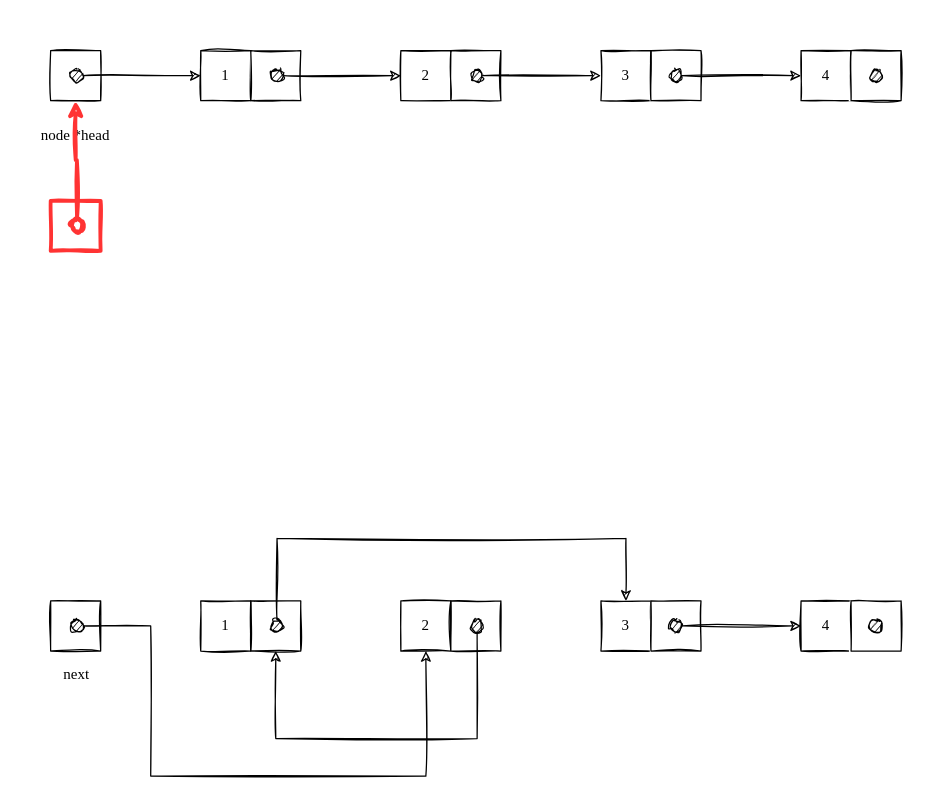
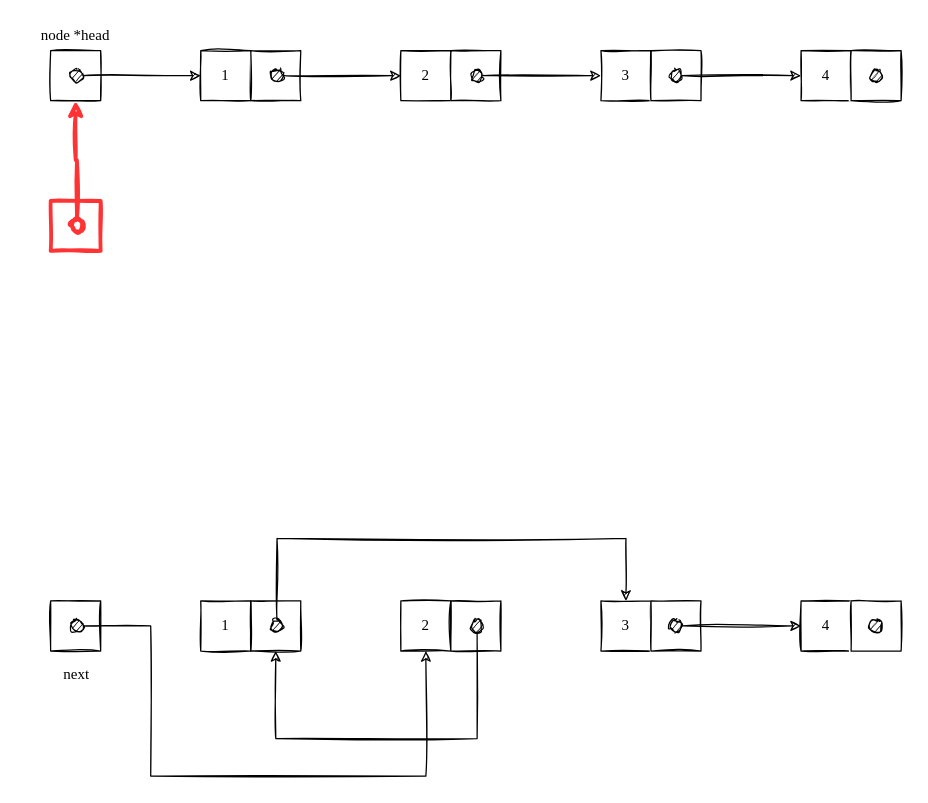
node "node *head": moved (76, 135) -> (76, 35)
